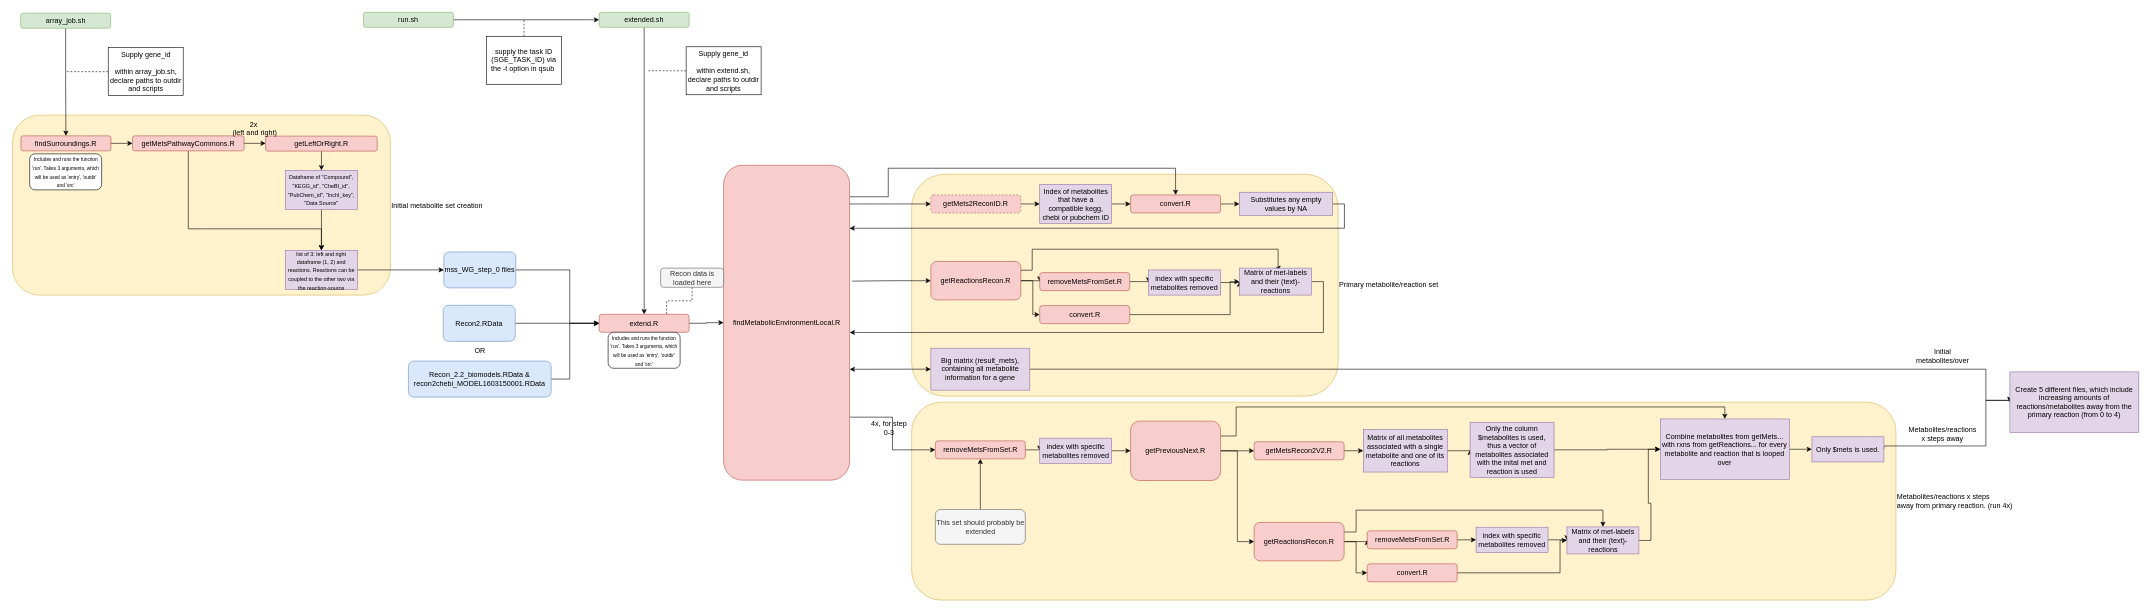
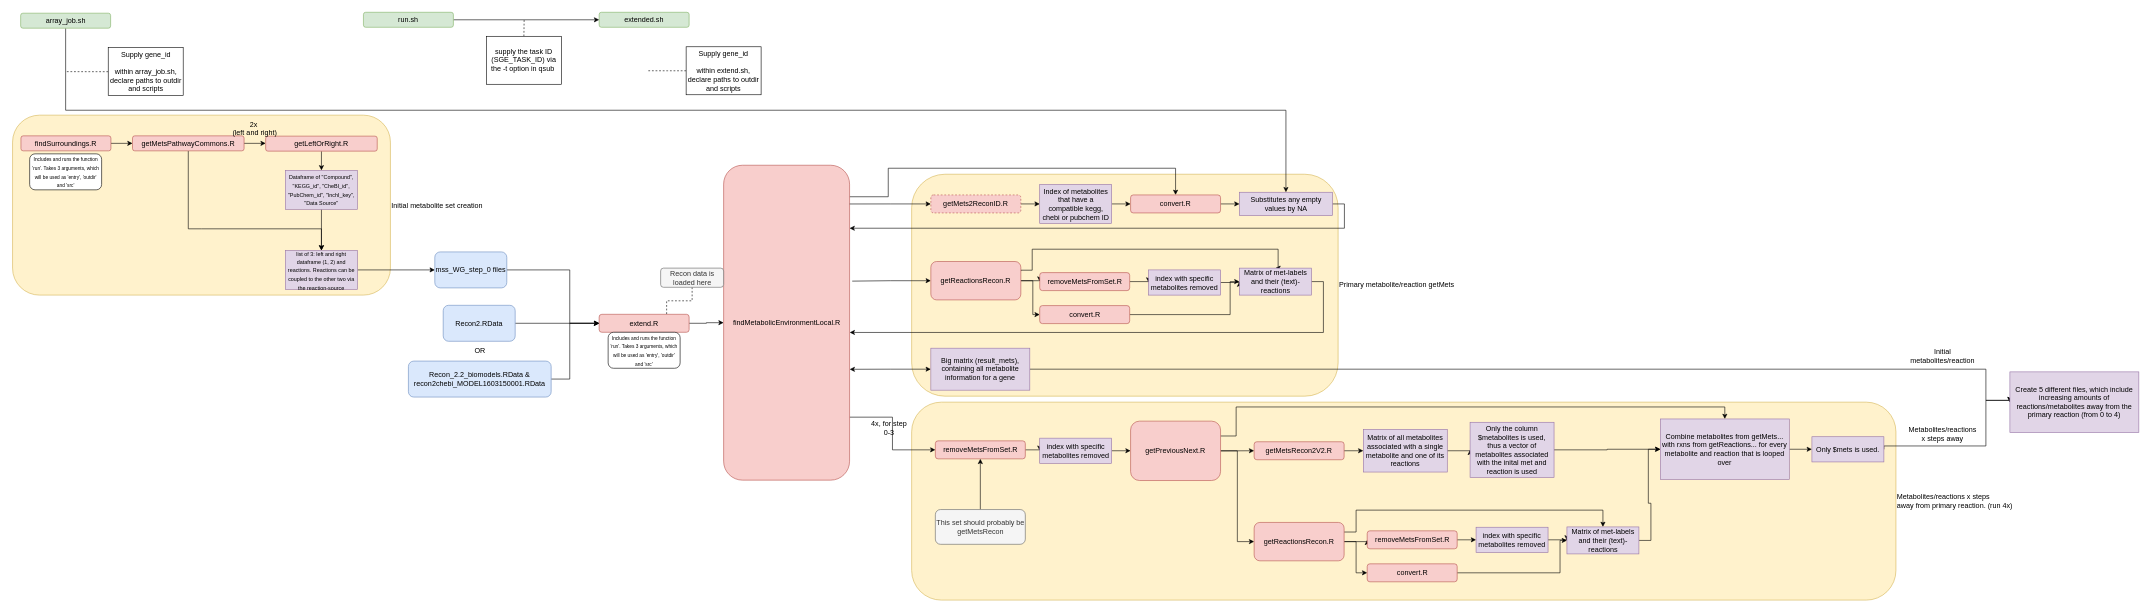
edge "array_job.sh" -> "findSurroundings.R": now "array_job.sh" -> "Substitutes any empty values by NA"
node "mss_WG_step_0 files": moved (480, 270) -> (471, 270)
node "Primary metabolite/reaction set": label "Primary metabolite/reaction set" -> "Primary metabolite/reaction getMets"
edge "extended.sh" -> "extend.R": removed
node "Initial metabolites/over": label "Initial metabolites/over" -> "Initial metabolites/reaction"
node "This set should probably be extended": label "This set should probably be extended" -> "This set should probably be getMetsRecon"
